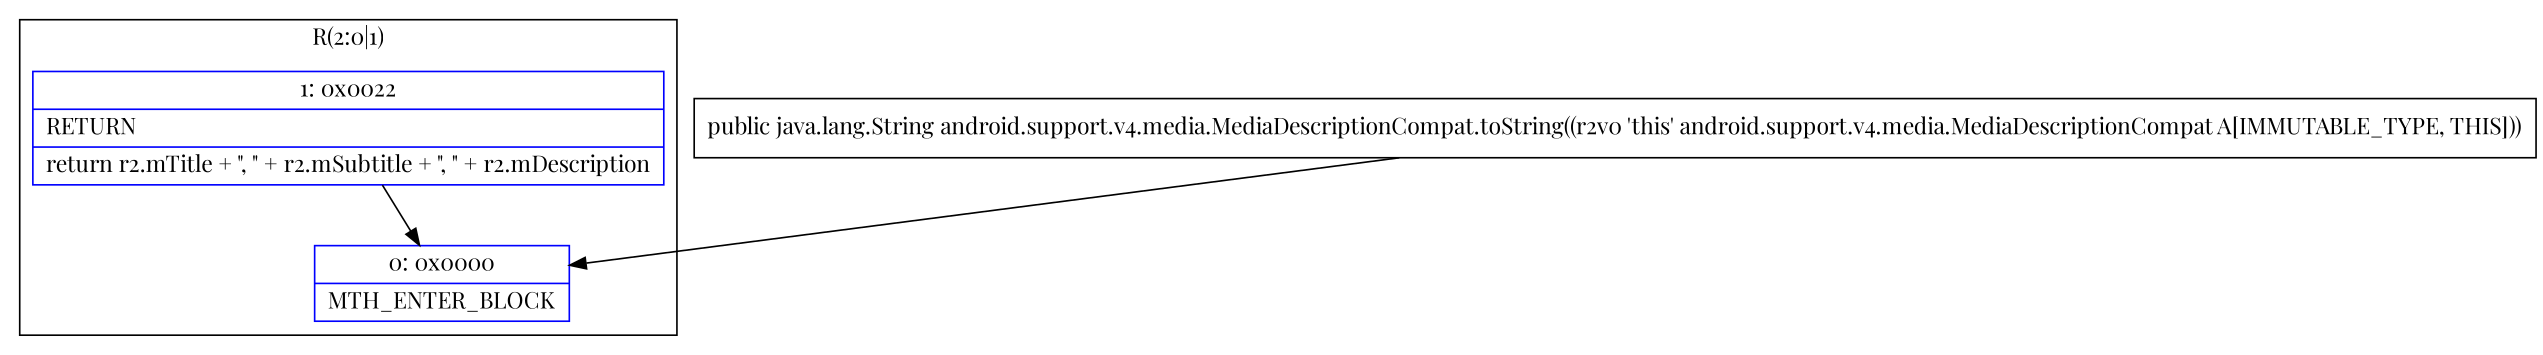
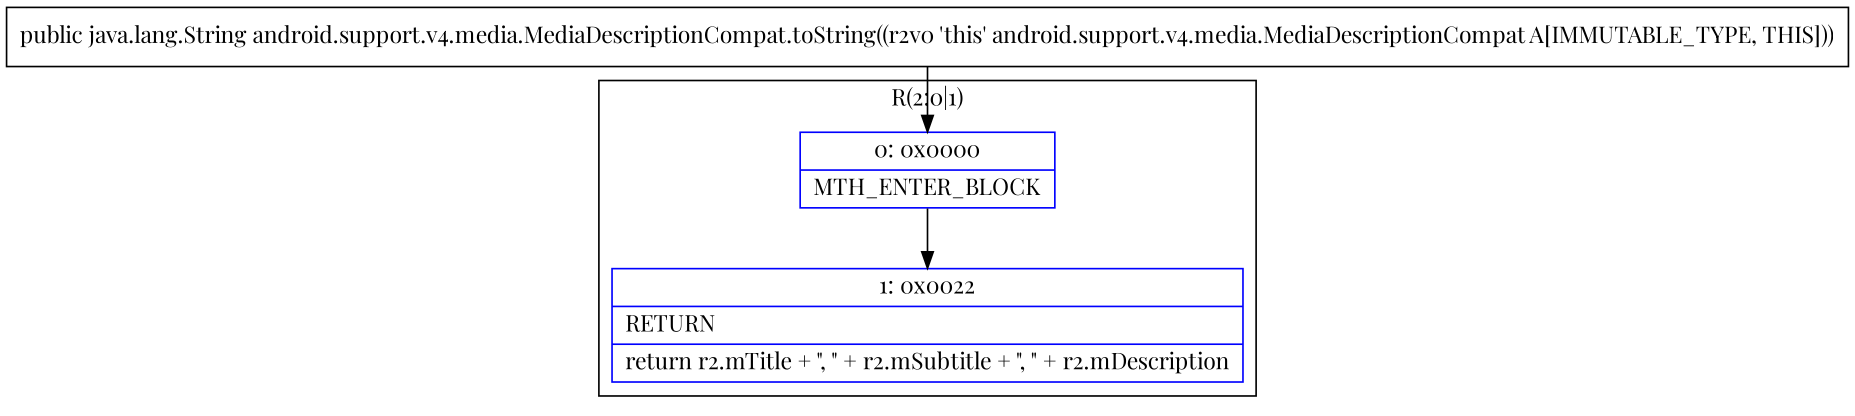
edge "1: 0x0022" -> "0: 0x0000": reversed
